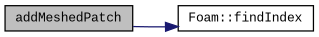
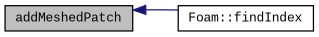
edge "addMeshedPatch" -> "Foam::findIndex": reversed
